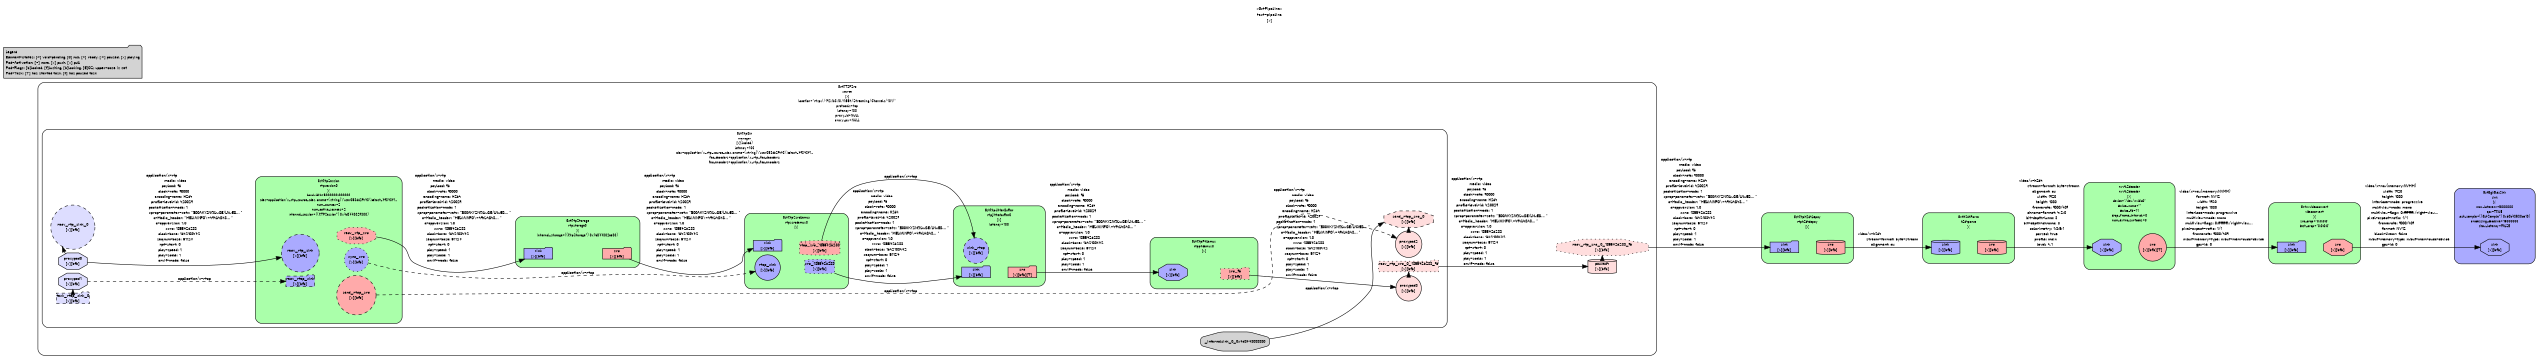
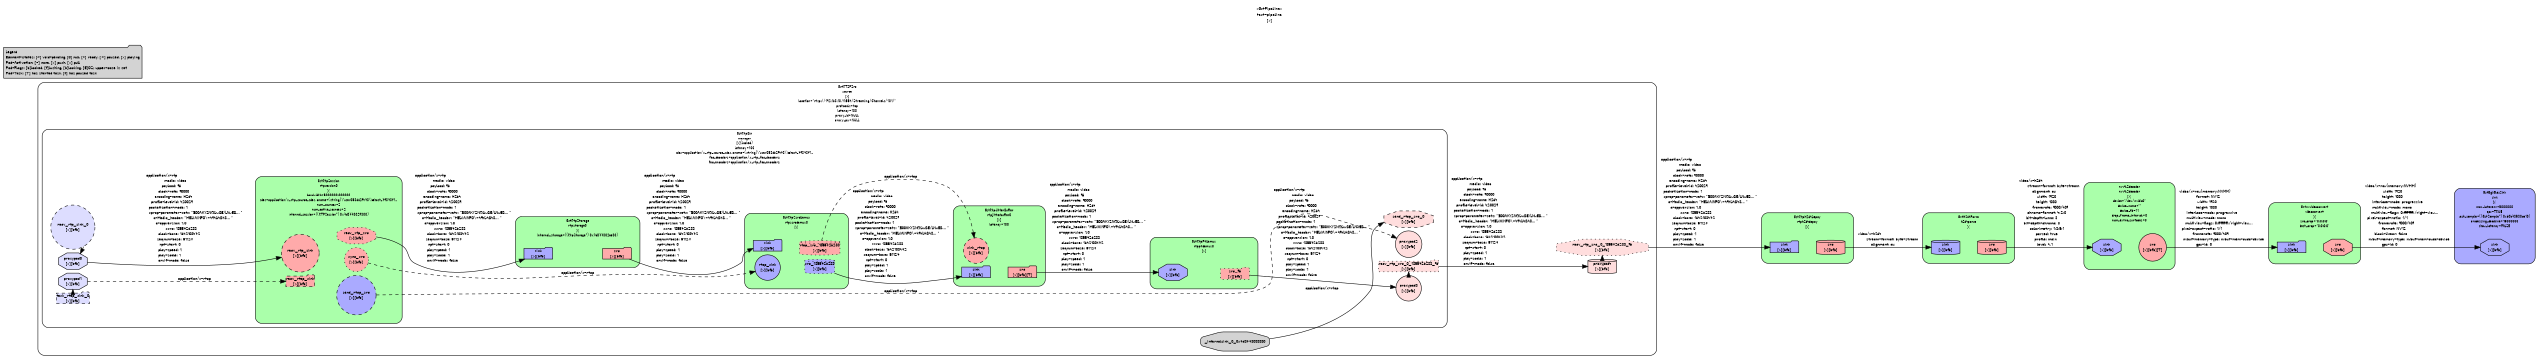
edge "rtcp_src_1855726283 [>][bfb]" -> "sink_rtcp [>][bfb]": style solid -> dashed
edge "proxypad2 [>][bfb]" -> "send_rtcp_src_0 [>][bfb]": removed
node "sink_rtcp [>][bfb]": fillcolor #aaaaff -> #ffaaaa
edge "proxypad0 [>][bfb]" -> "recv_rtp_sink_0 [>][bfb]": reversed
node "recv_rtp_sink [>][bfb]": fillcolor #aaaaff -> #ffaaaa
node "sync_src [>][bfb]": fillcolor #aaaaff -> #ffaaaa
node "paused4 [>][bfb]": label "paused4 [>][bfb]" -> "proxypad4 [>][bfb]"
node "recv_rtcp_sink [>][bfb]": fillcolor #aaaaff -> #ffaaaa
node "send_rtcp_src [>][bfb]": fillcolor #ffaaaa -> #aaaaff
